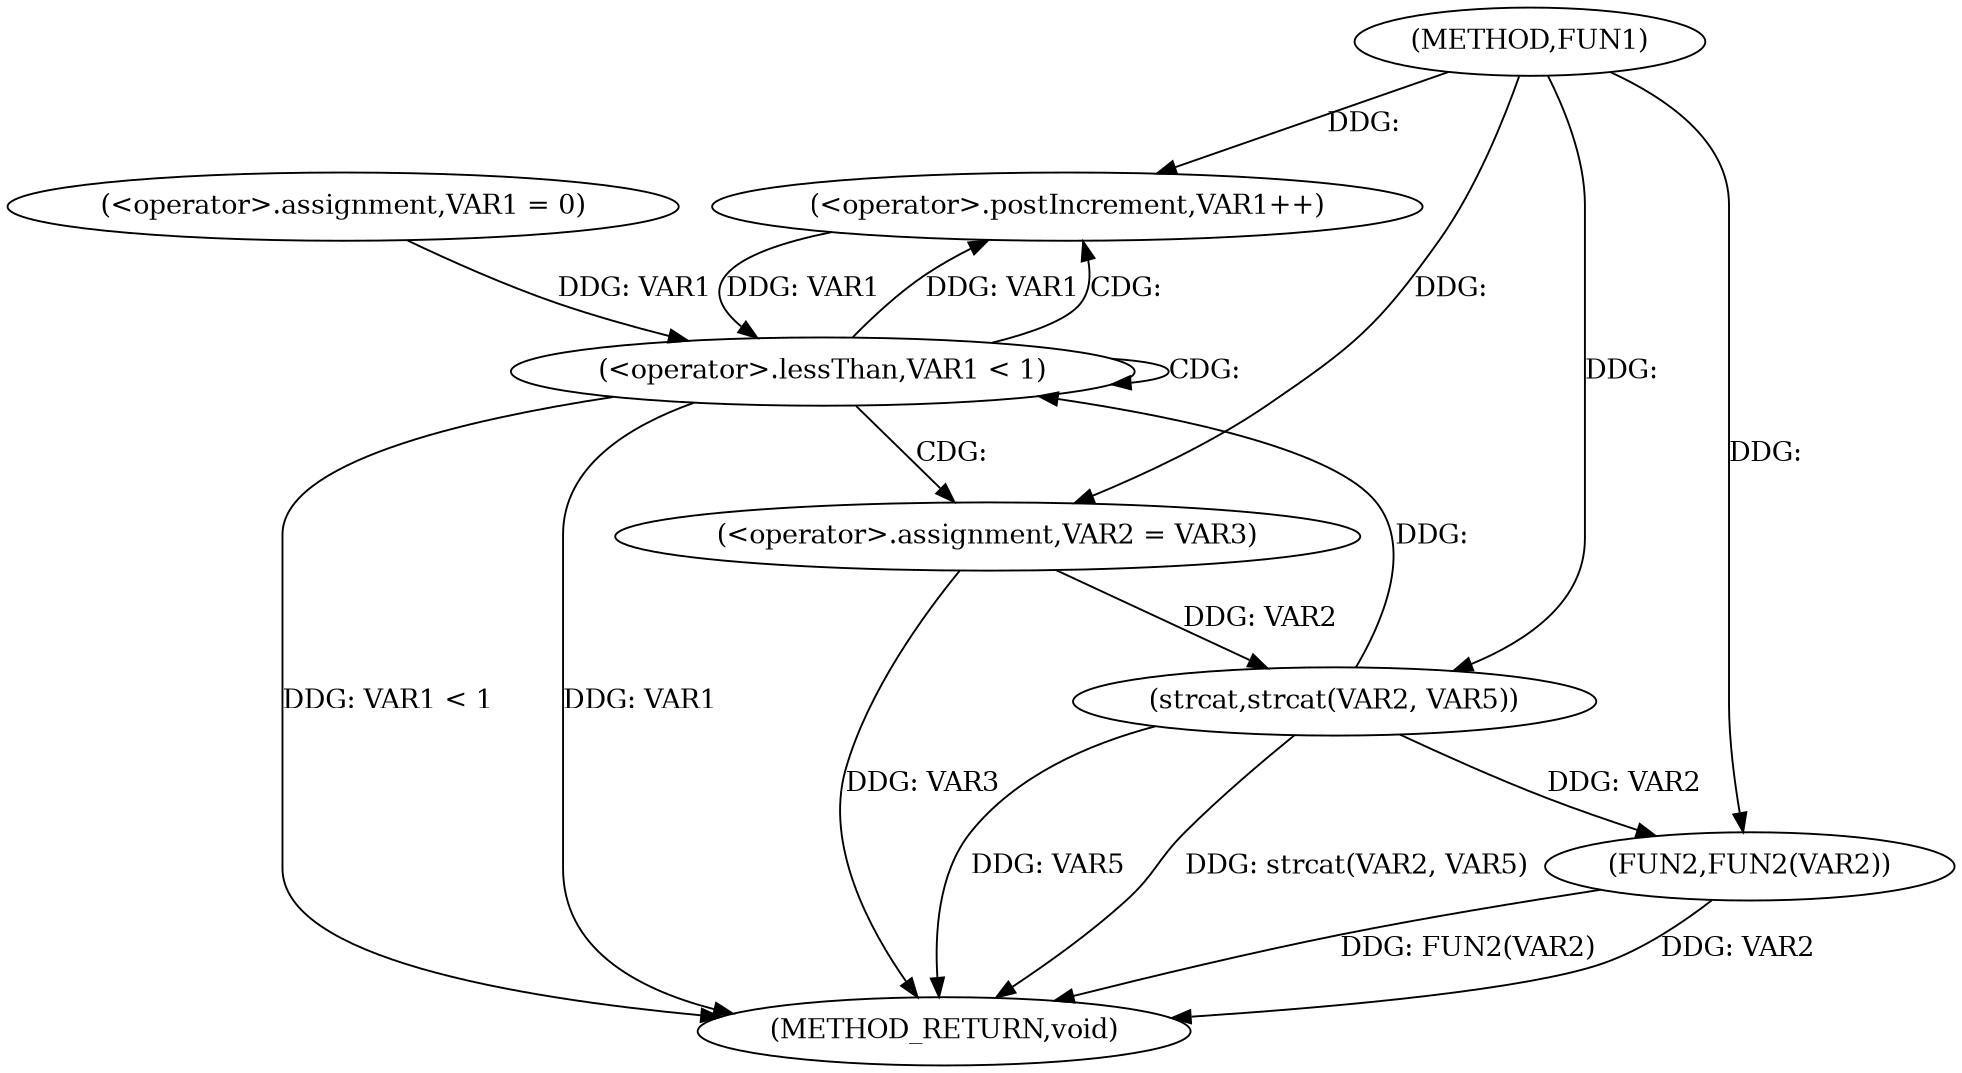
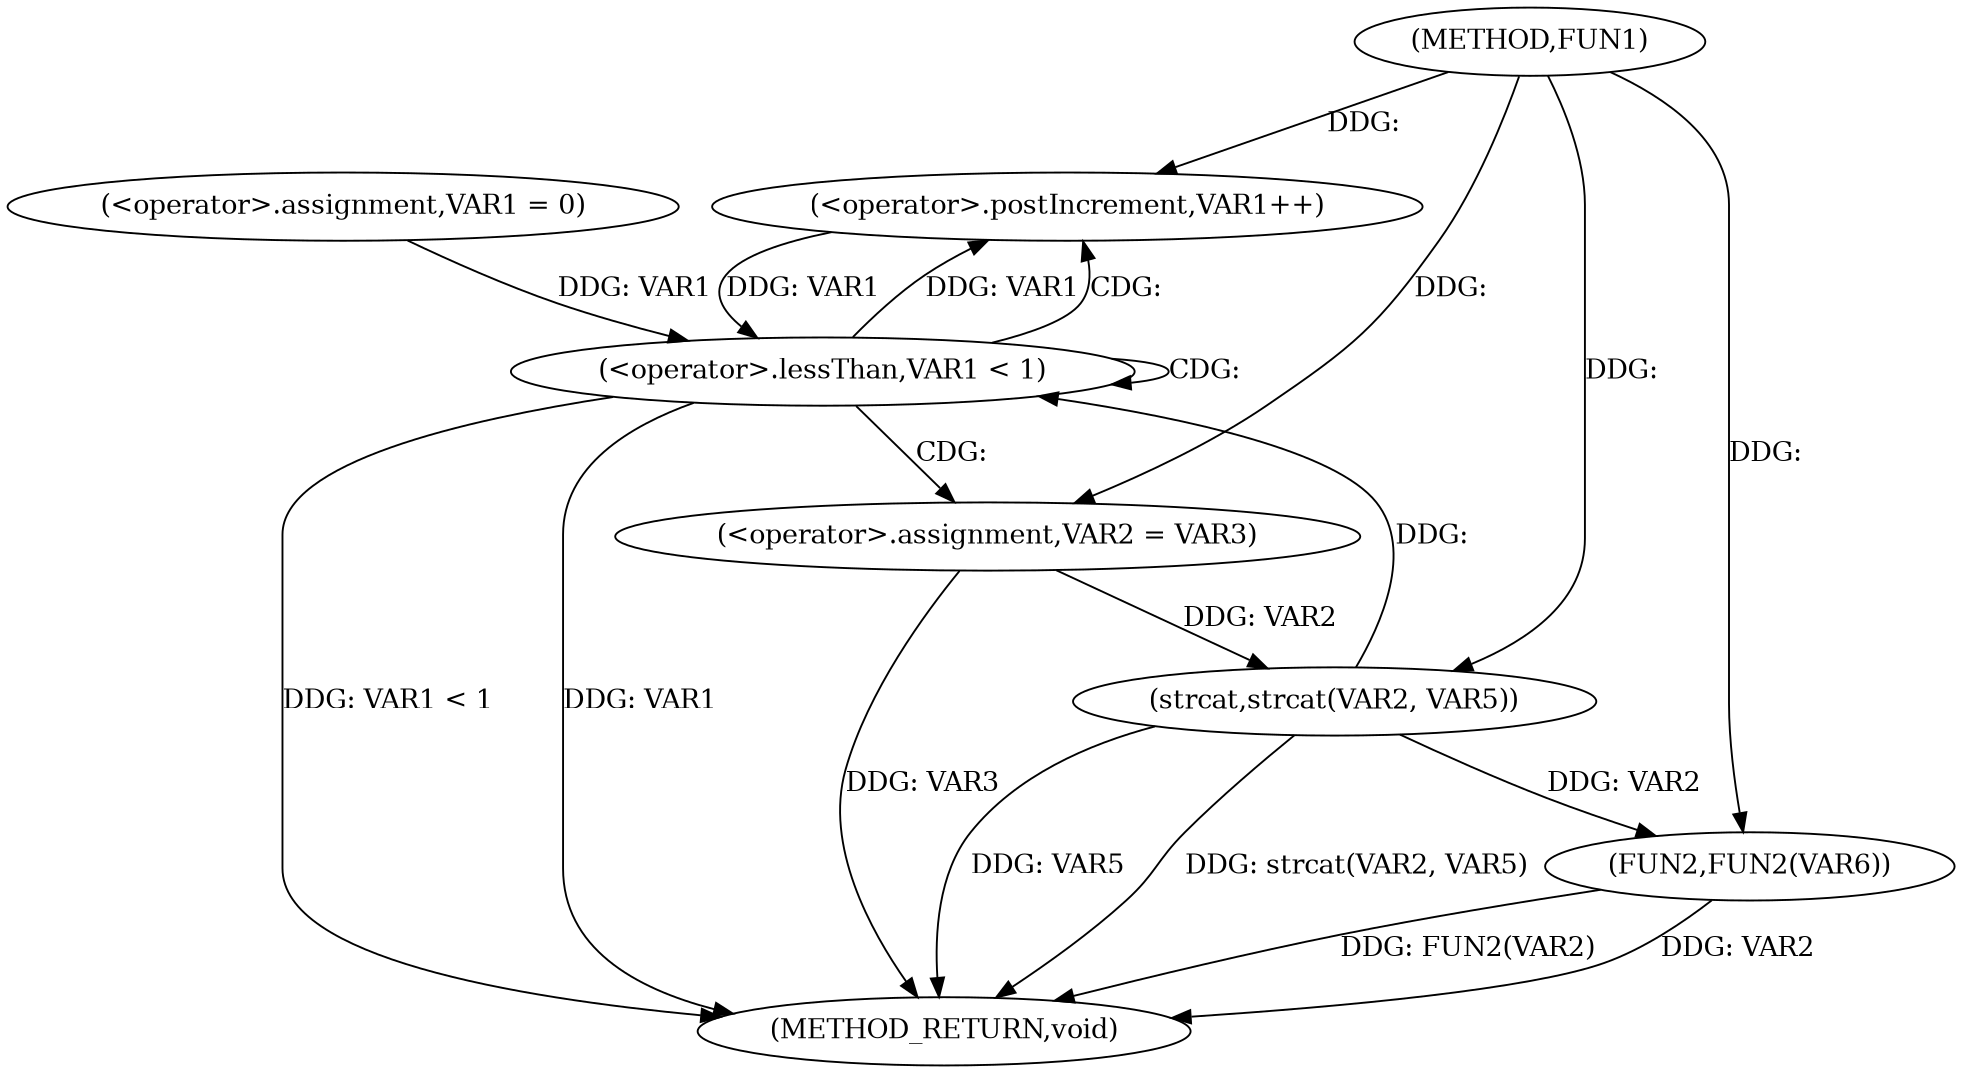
node "(FUN2,FUN2(VAR2))": label "(FUN2,FUN2(VAR2))" -> "(FUN2,FUN2(VAR6))"
